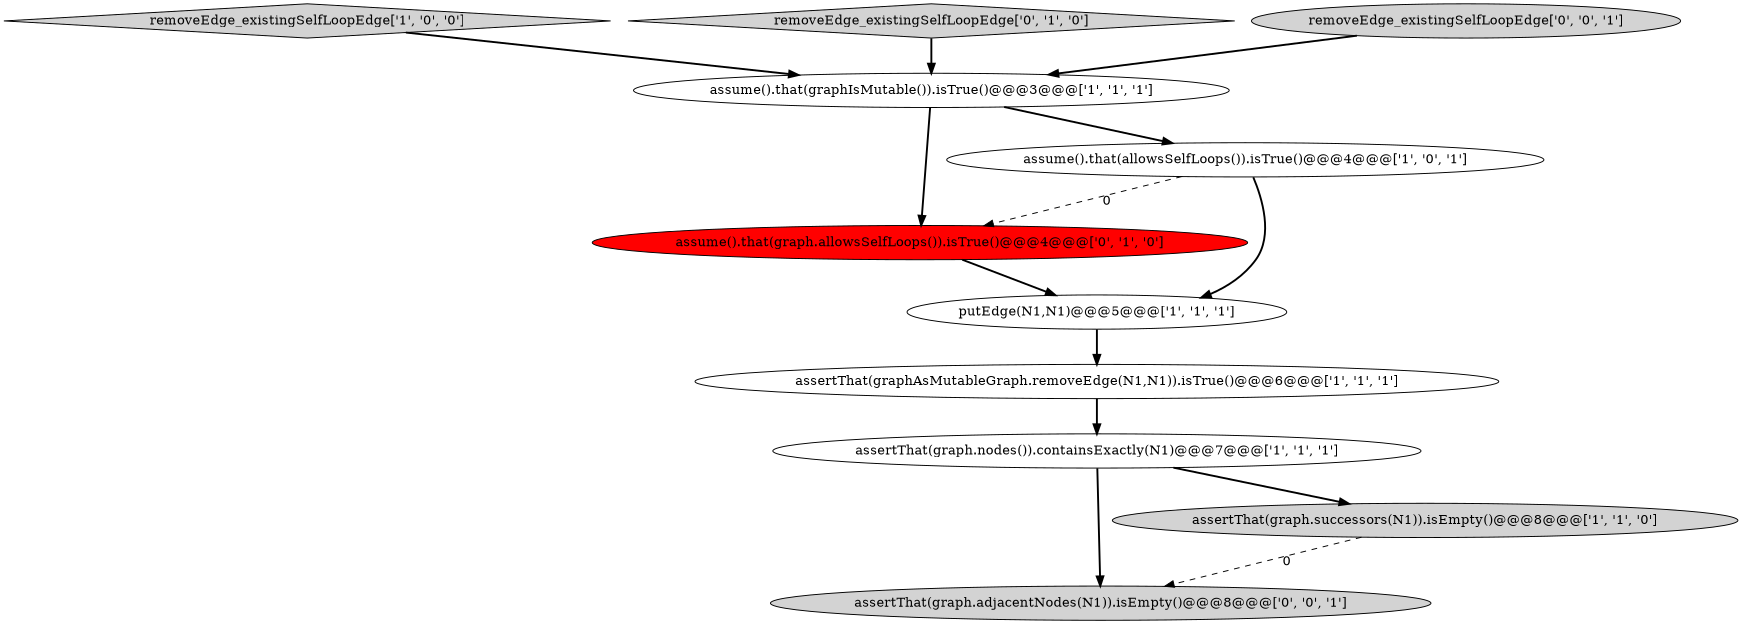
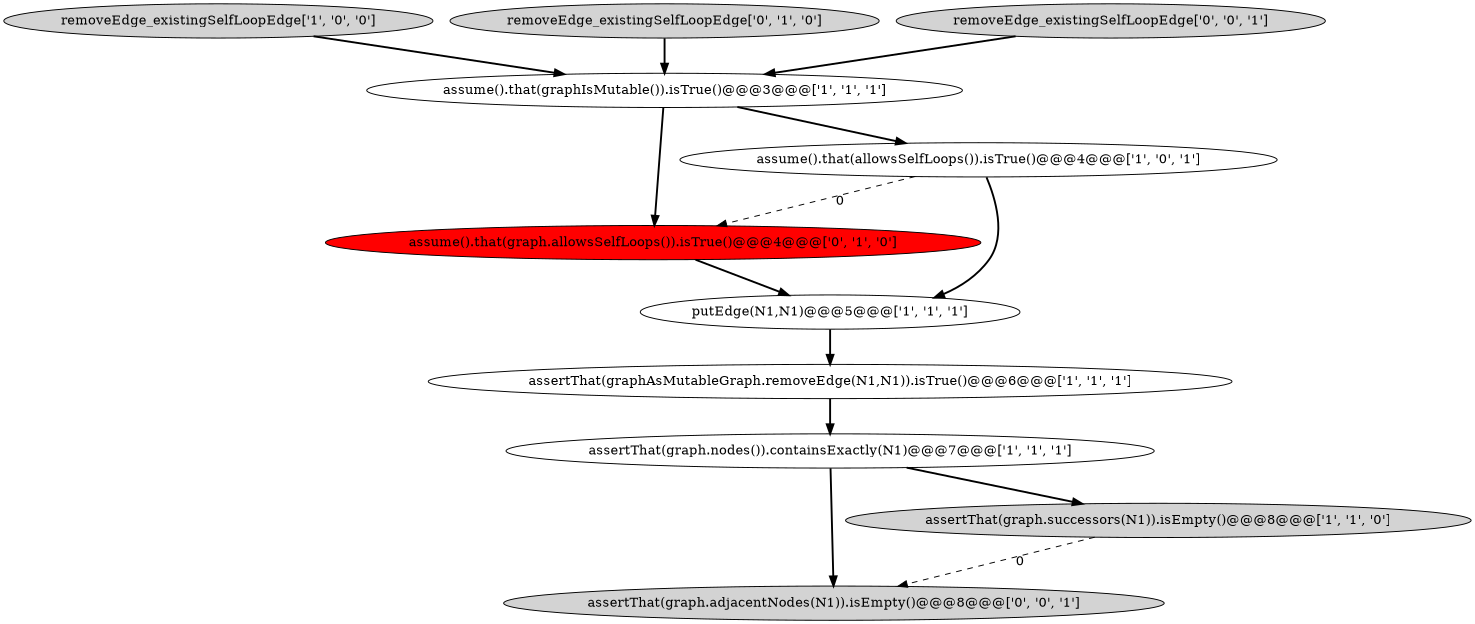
node "removeEdge_existingSelfLoopEdge['1', '0', '0']": shape diamond -> ellipse
node "removeEdge_existingSelfLoopEdge['0', '1', '0']": shape diamond -> ellipse
